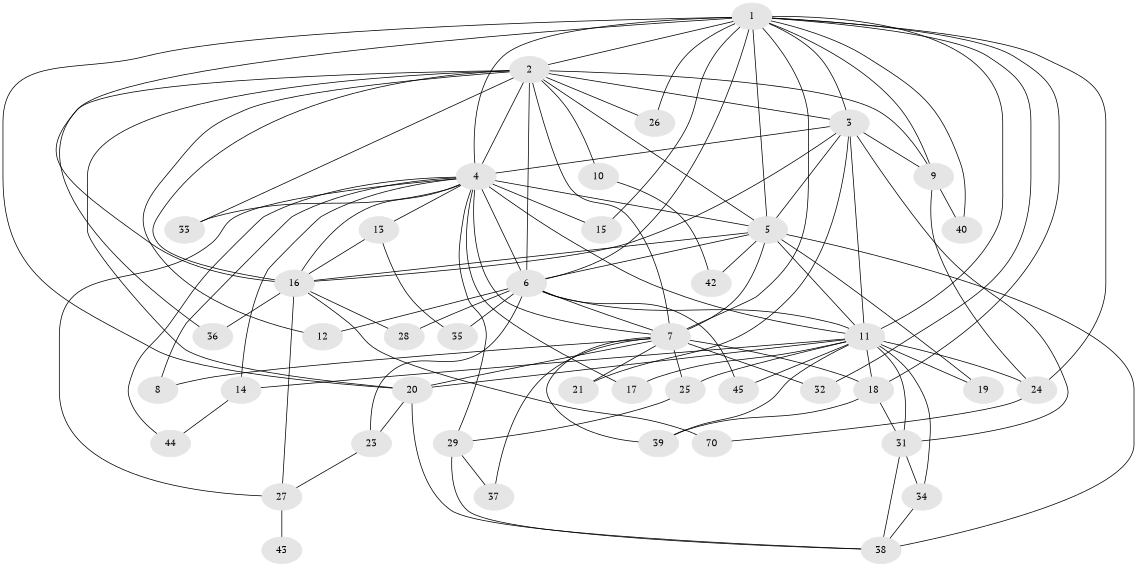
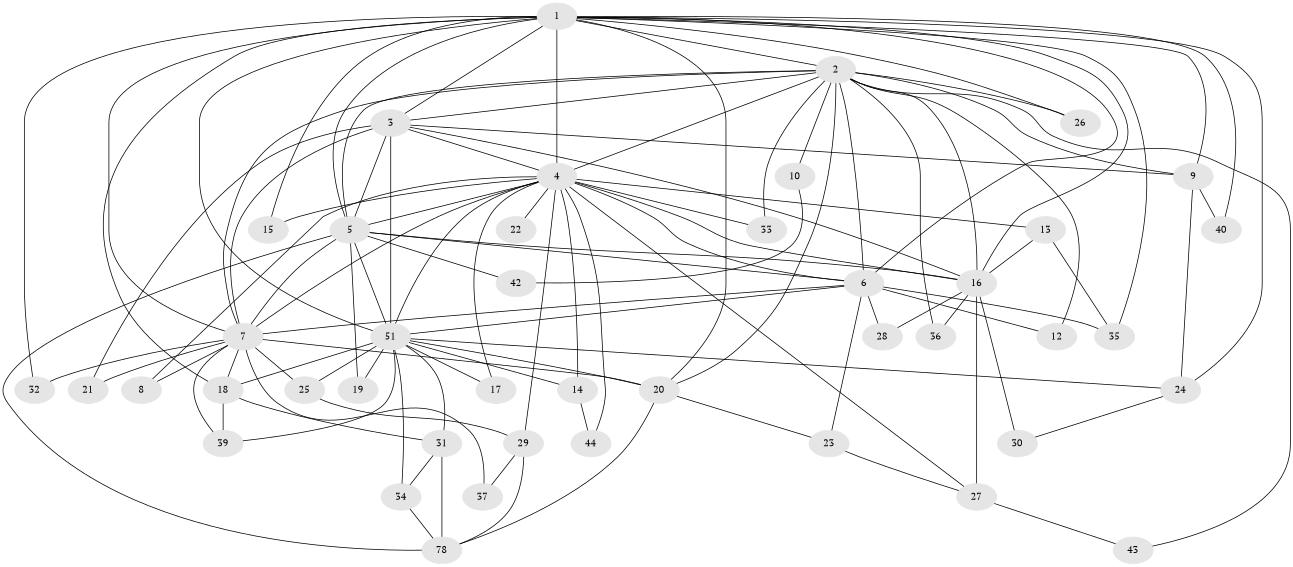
edge "1" -- "35": added
edge "2" -- "43": added
node "22": added
edge "3" -- "31": now "3" -- "7"
node "11": label "11" -> "51"
node "45": removed
node "70": label "70" -> "30"
node "38": label "38" -> "78"
